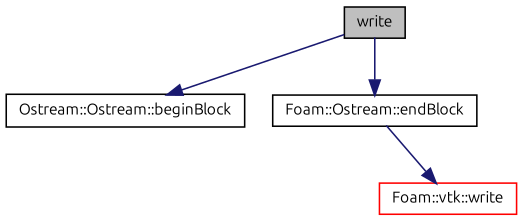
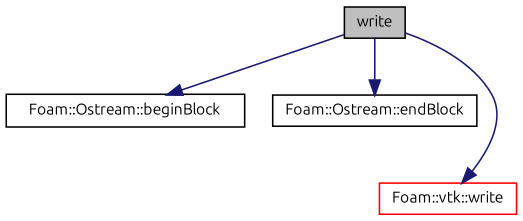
node "Ostream::Ostream::beginBlock": label "Ostream::Ostream::beginBlock" -> "Foam::Ostream::beginBlock"
edge "Foam::Ostream::endBlock" -> "Foam::vtk::write": now "write" -> "Foam::vtk::write"
